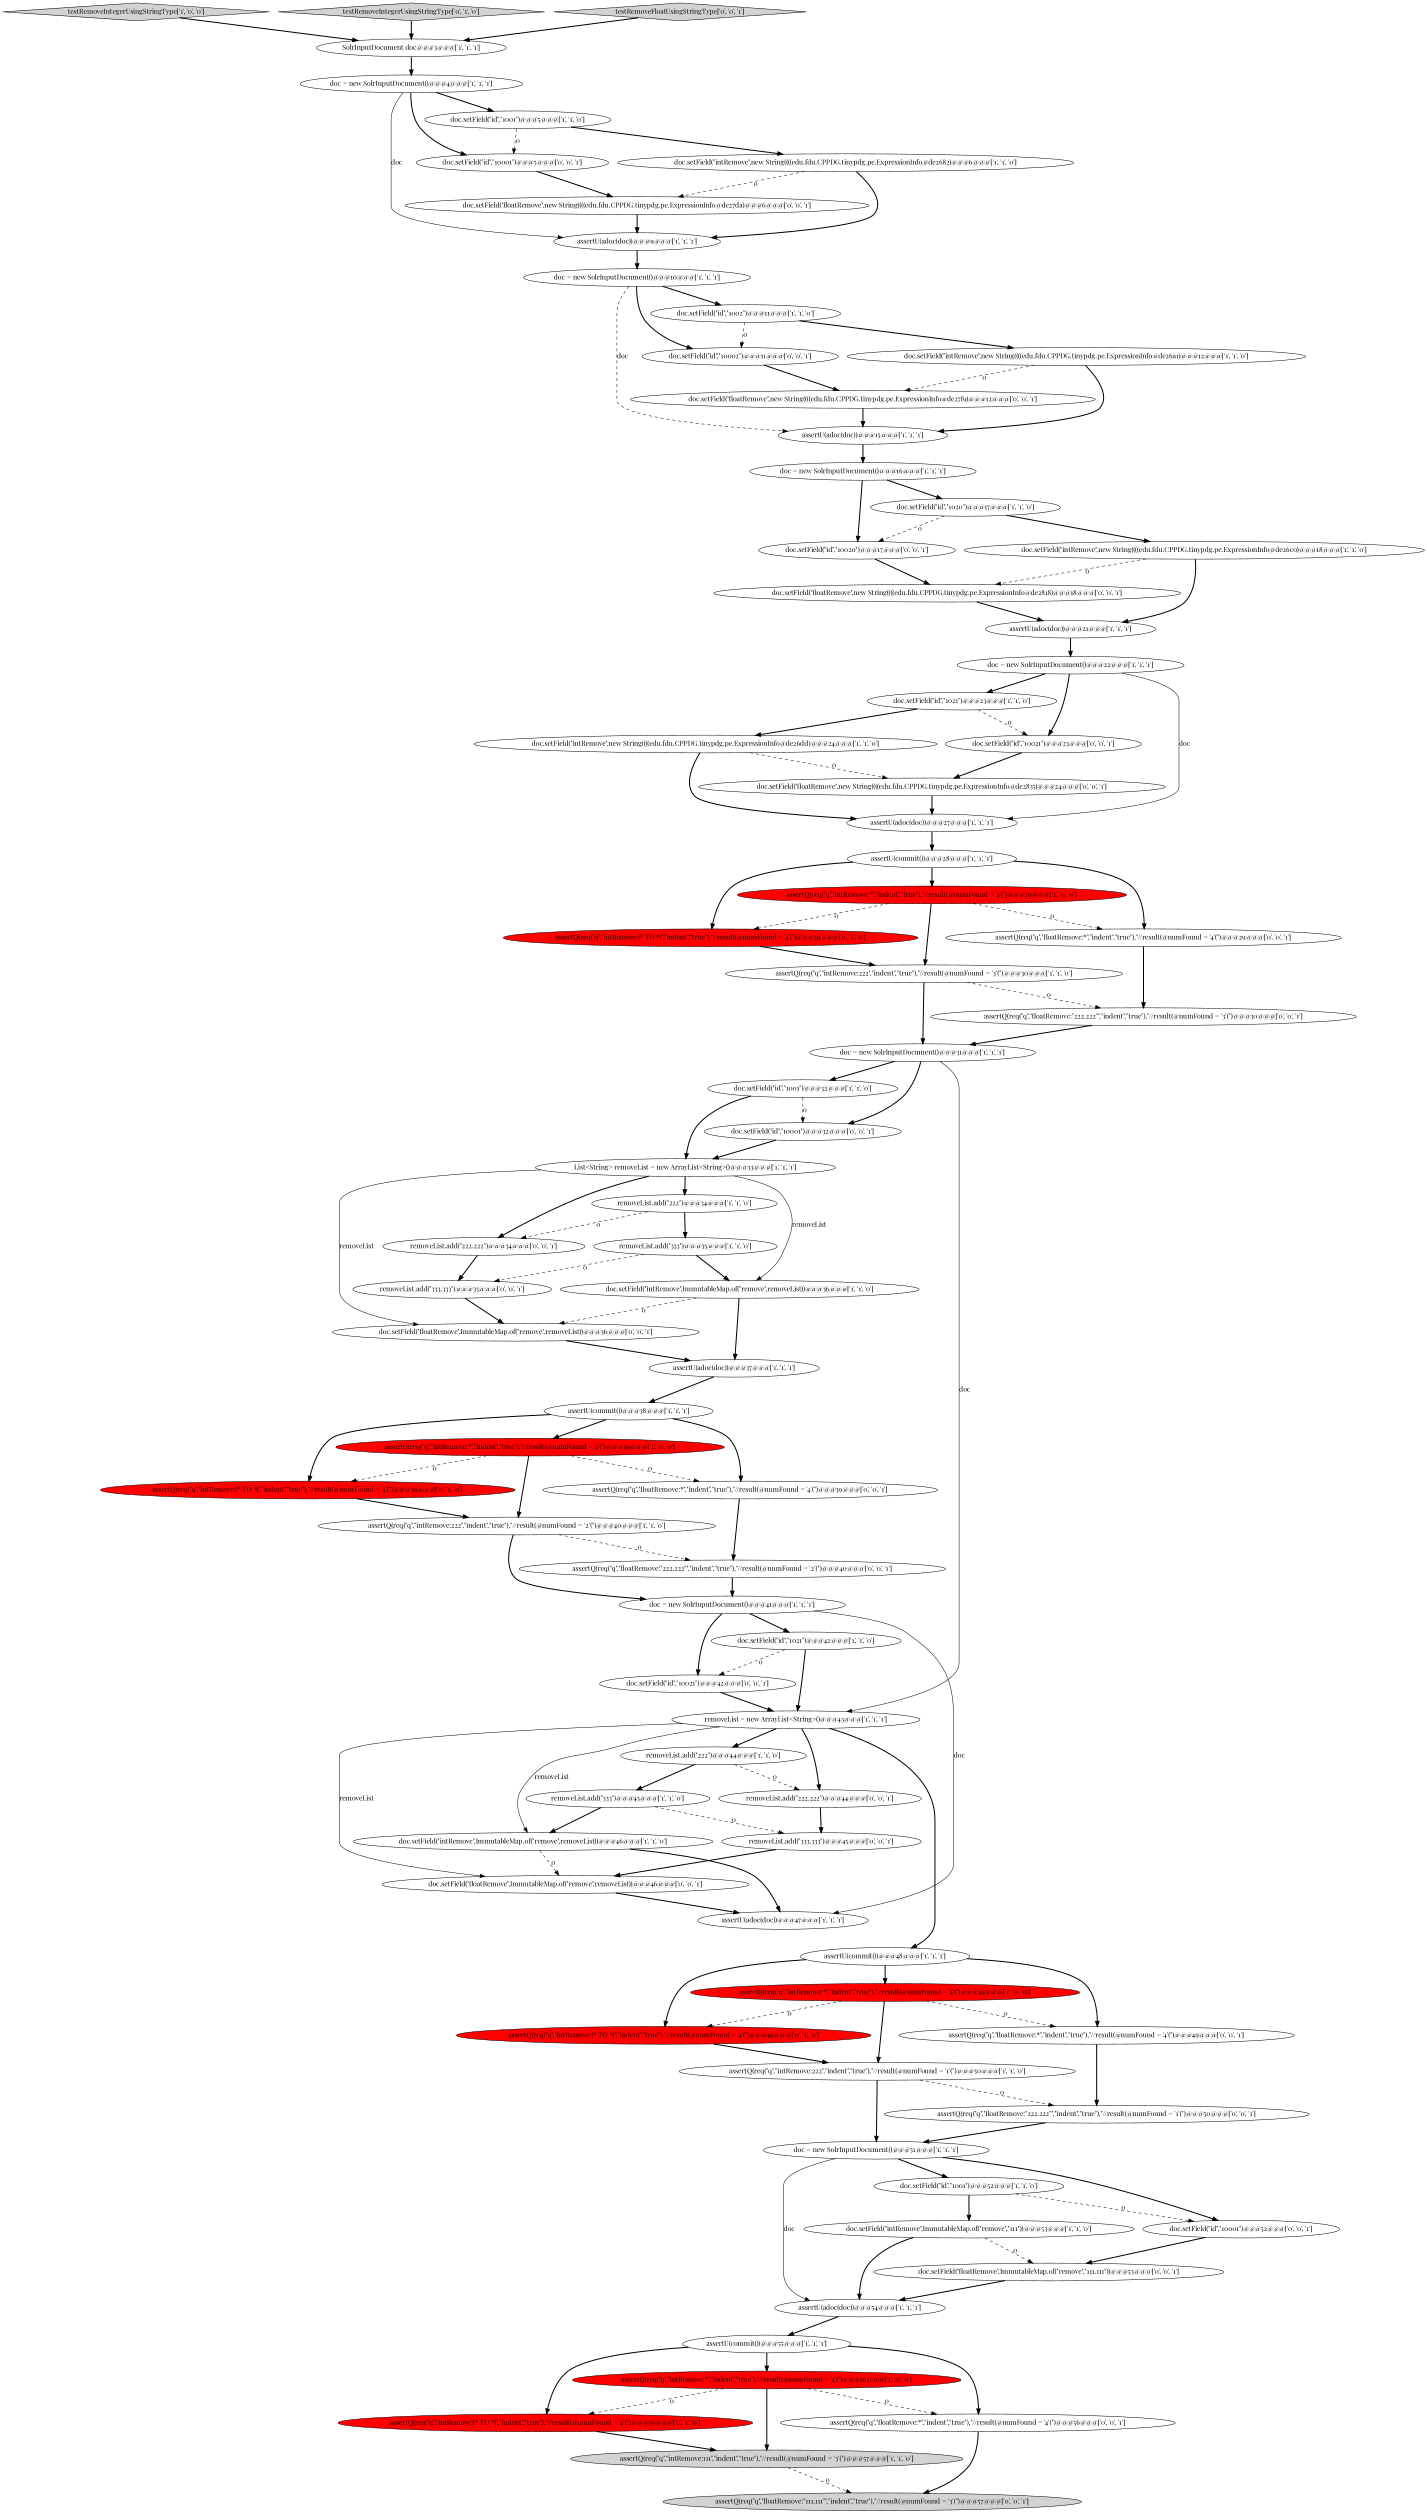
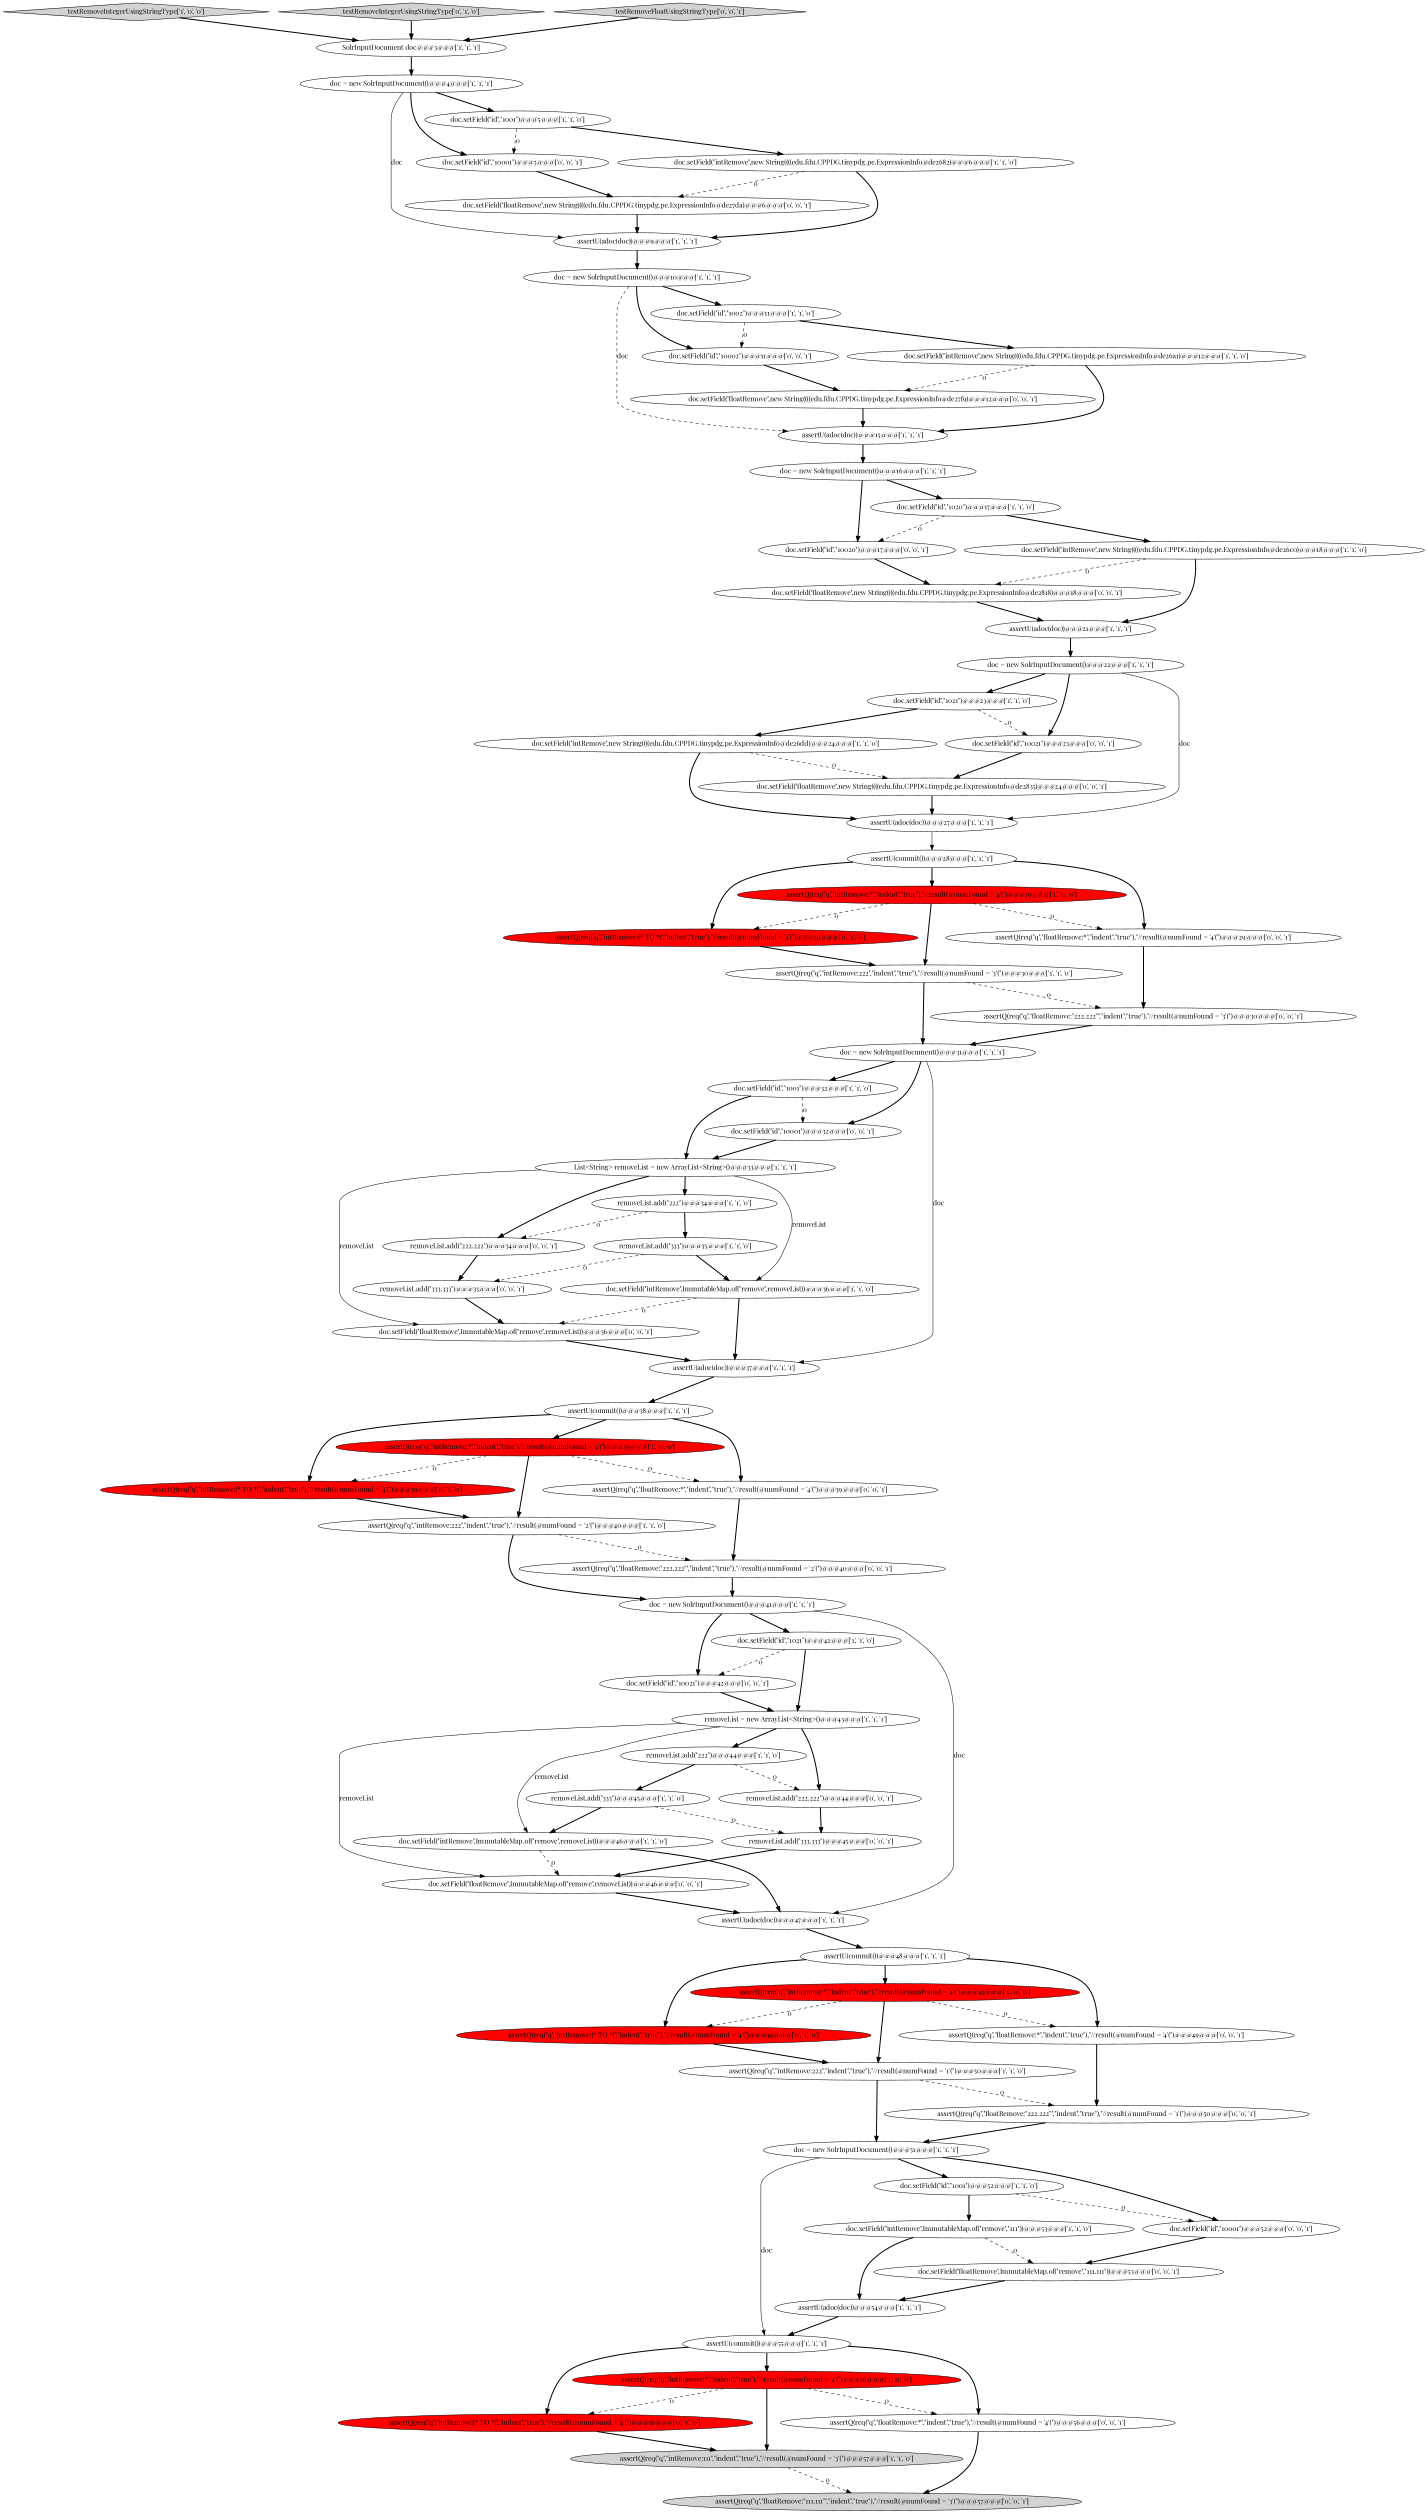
edge "assertU(adoc(doc))@@@27@@@['1', '1', '1']" -> "assertU(commit())@@@28@@@['1', '1', '1']": style bold -> solid
edge "doc = new SolrInputDocument()@@@31@@@['1', '1', '1']" -> "removeList = new ArrayList<String>()@@@43@@@['1', '1', '1']": now "doc = new SolrInputDocument()@@@31@@@['1', '1', '1']" -> "assertU(adoc(doc))@@@37@@@['1', '1', '1']"
edge "removeList = new ArrayList<String>()@@@43@@@['1', '1', '1']" -> "assertU(commit())@@@48@@@['1', '1', '1']": now "assertU(adoc(doc))@@@47@@@['1', '1', '1']" -> "assertU(commit())@@@48@@@['1', '1', '1']"
edge "doc = new SolrInputDocument()@@@51@@@['1', '1', '1']" -> "assertU(adoc(doc))@@@54@@@['1', '1', '1']": now "doc = new SolrInputDocument()@@@51@@@['1', '1', '1']" -> "assertU(commit())@@@55@@@['1', '1', '1']"
